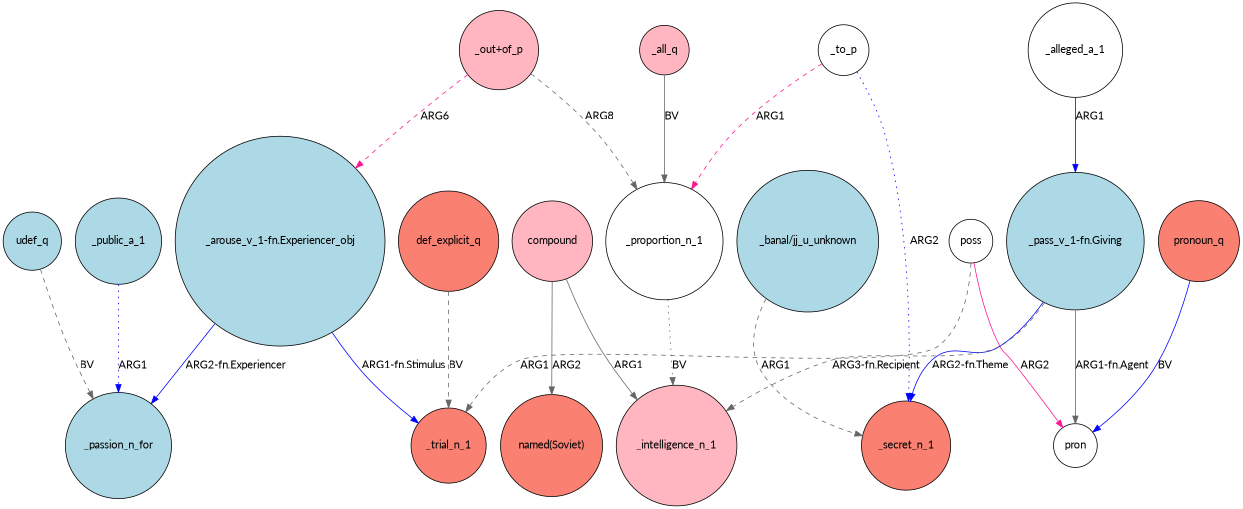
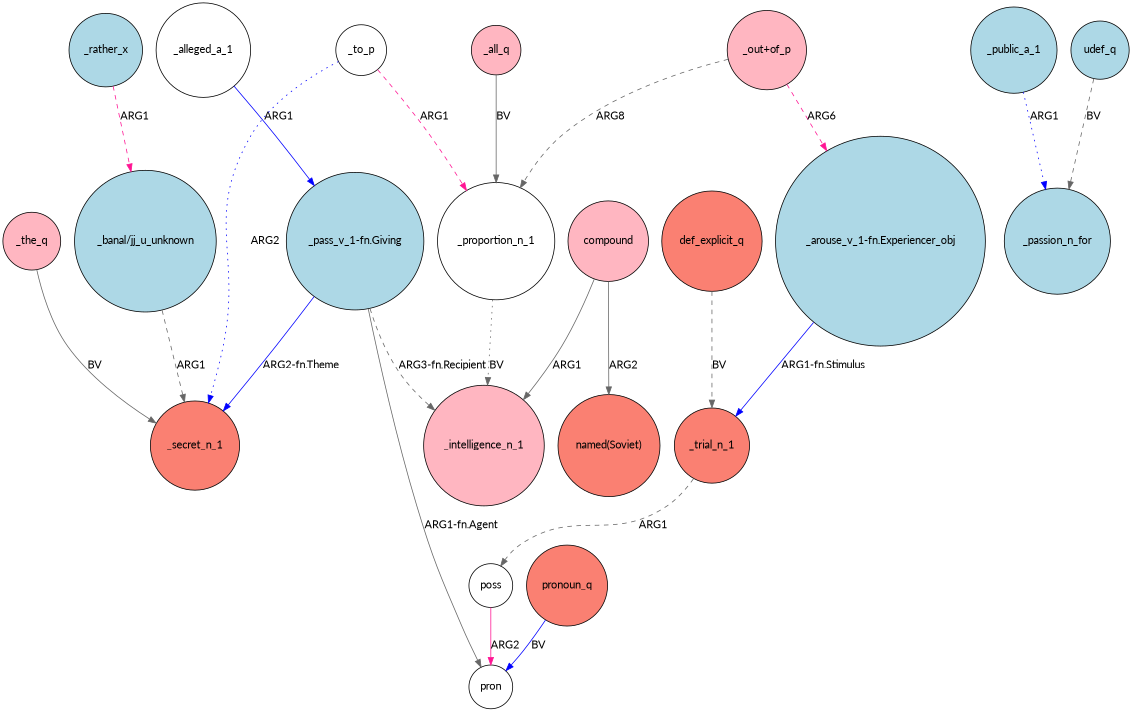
node "_rather_x": added
node "_the_q": added
edge "poss" -> "_trial_n_1": reversed
edge "_arouse_v_1-fn.Experiencer_obj" -> "_passion_n_for": removed, label "ARG2-fn.Experiencer"
